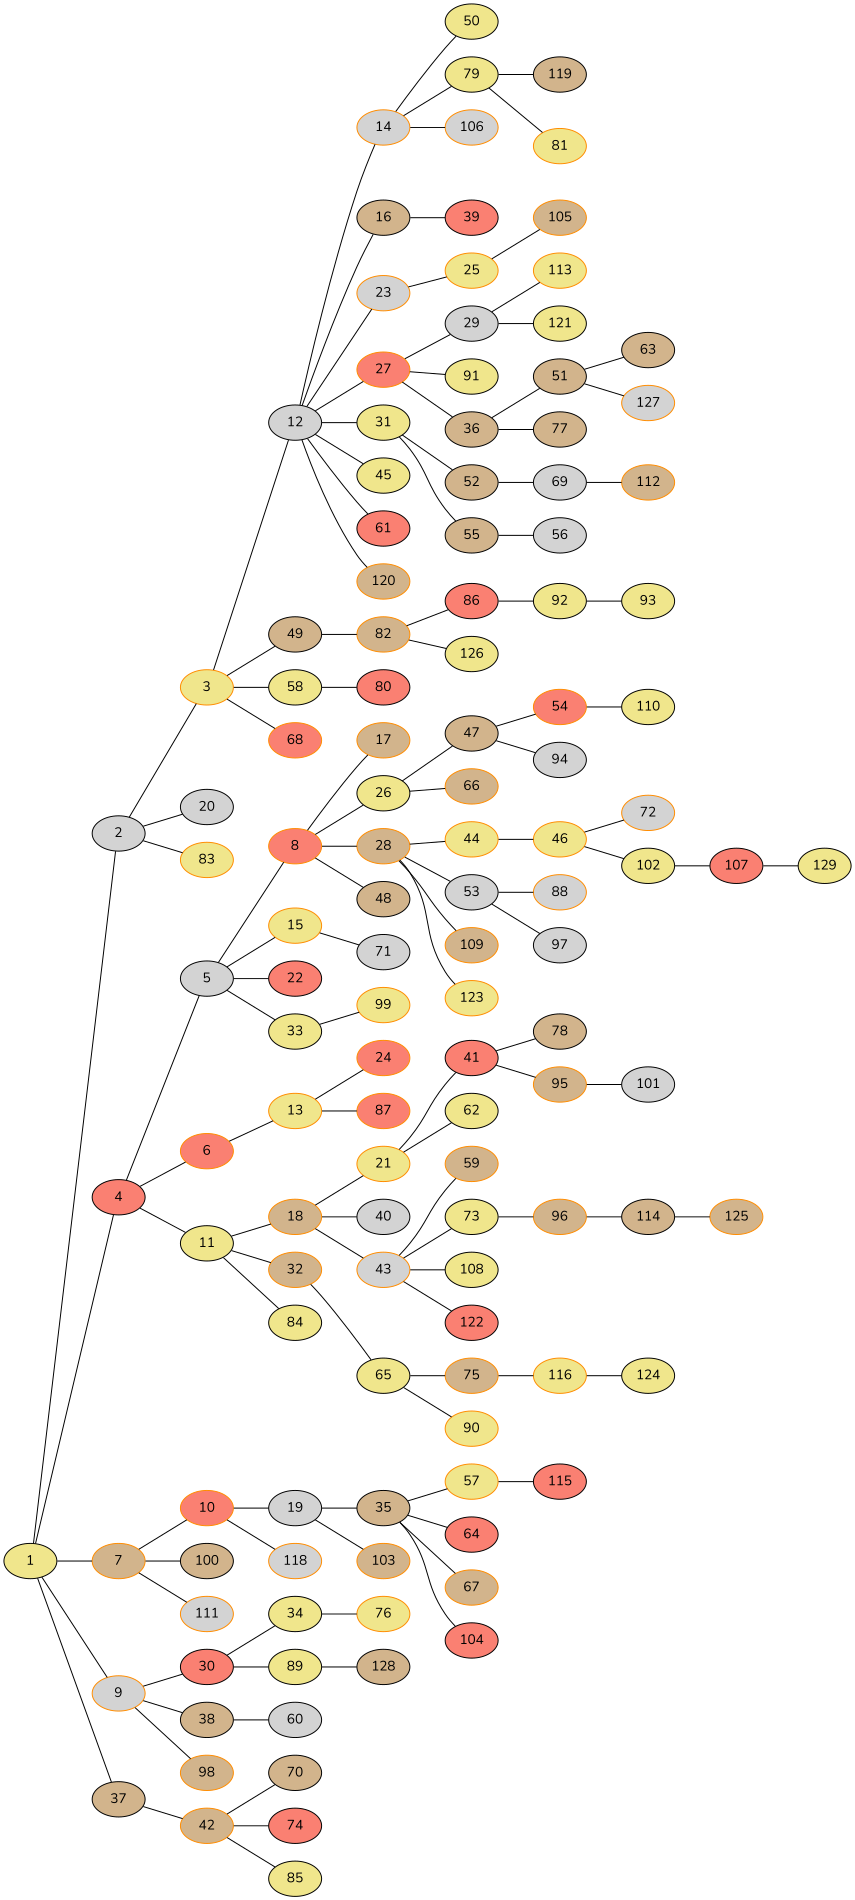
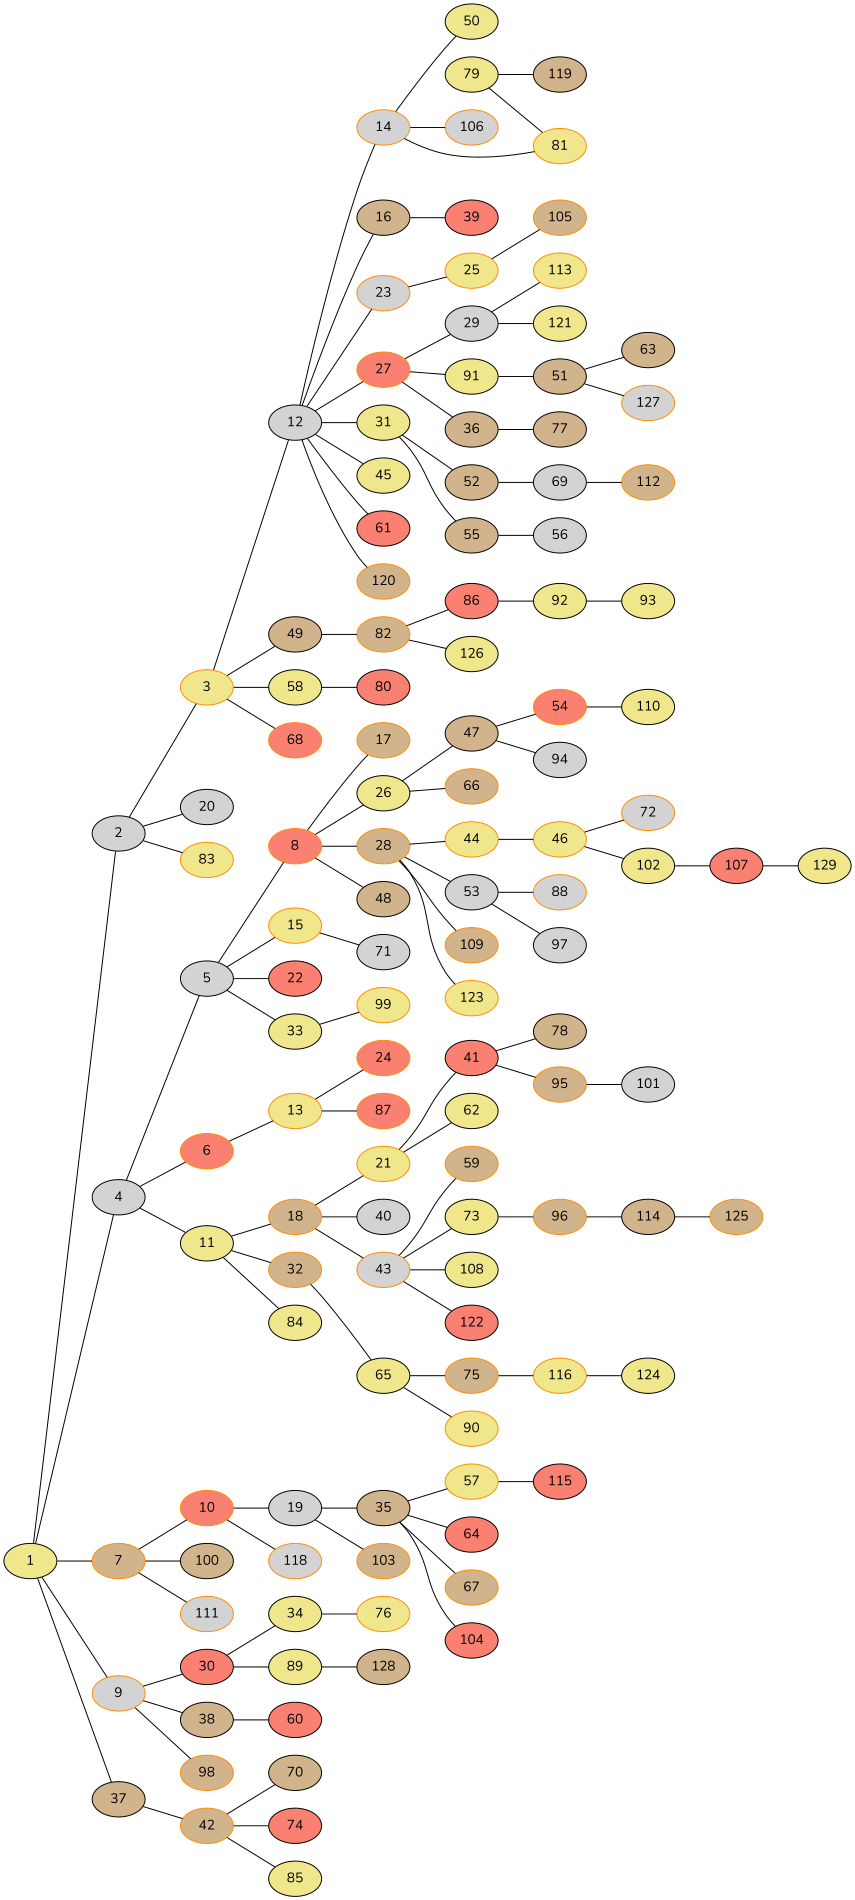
edge "79" -- "14": now "81" -- "14"
edge "51" -- "36": now "51" -- "91"
node "4": fillcolor salmon -> lightgrey
node "60": fillcolor lightgrey -> salmon
